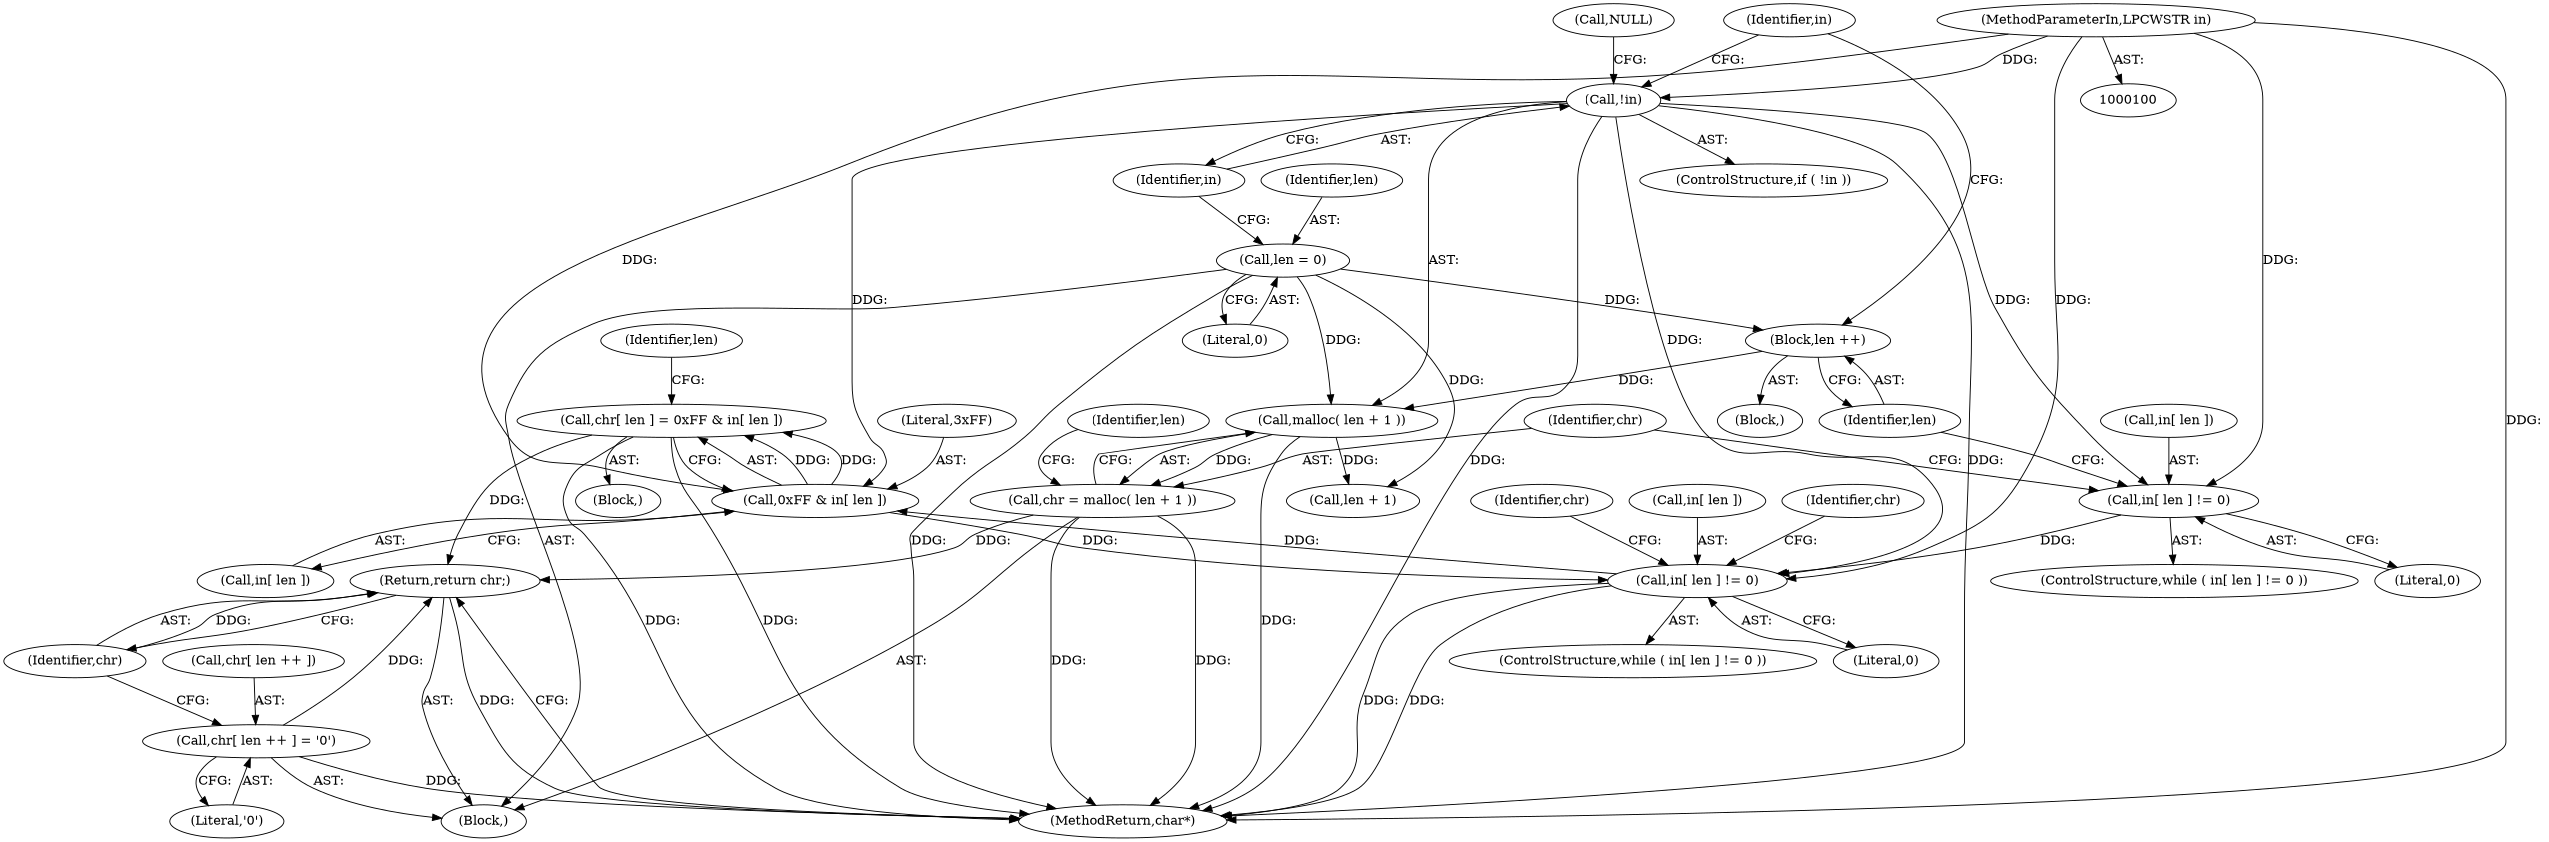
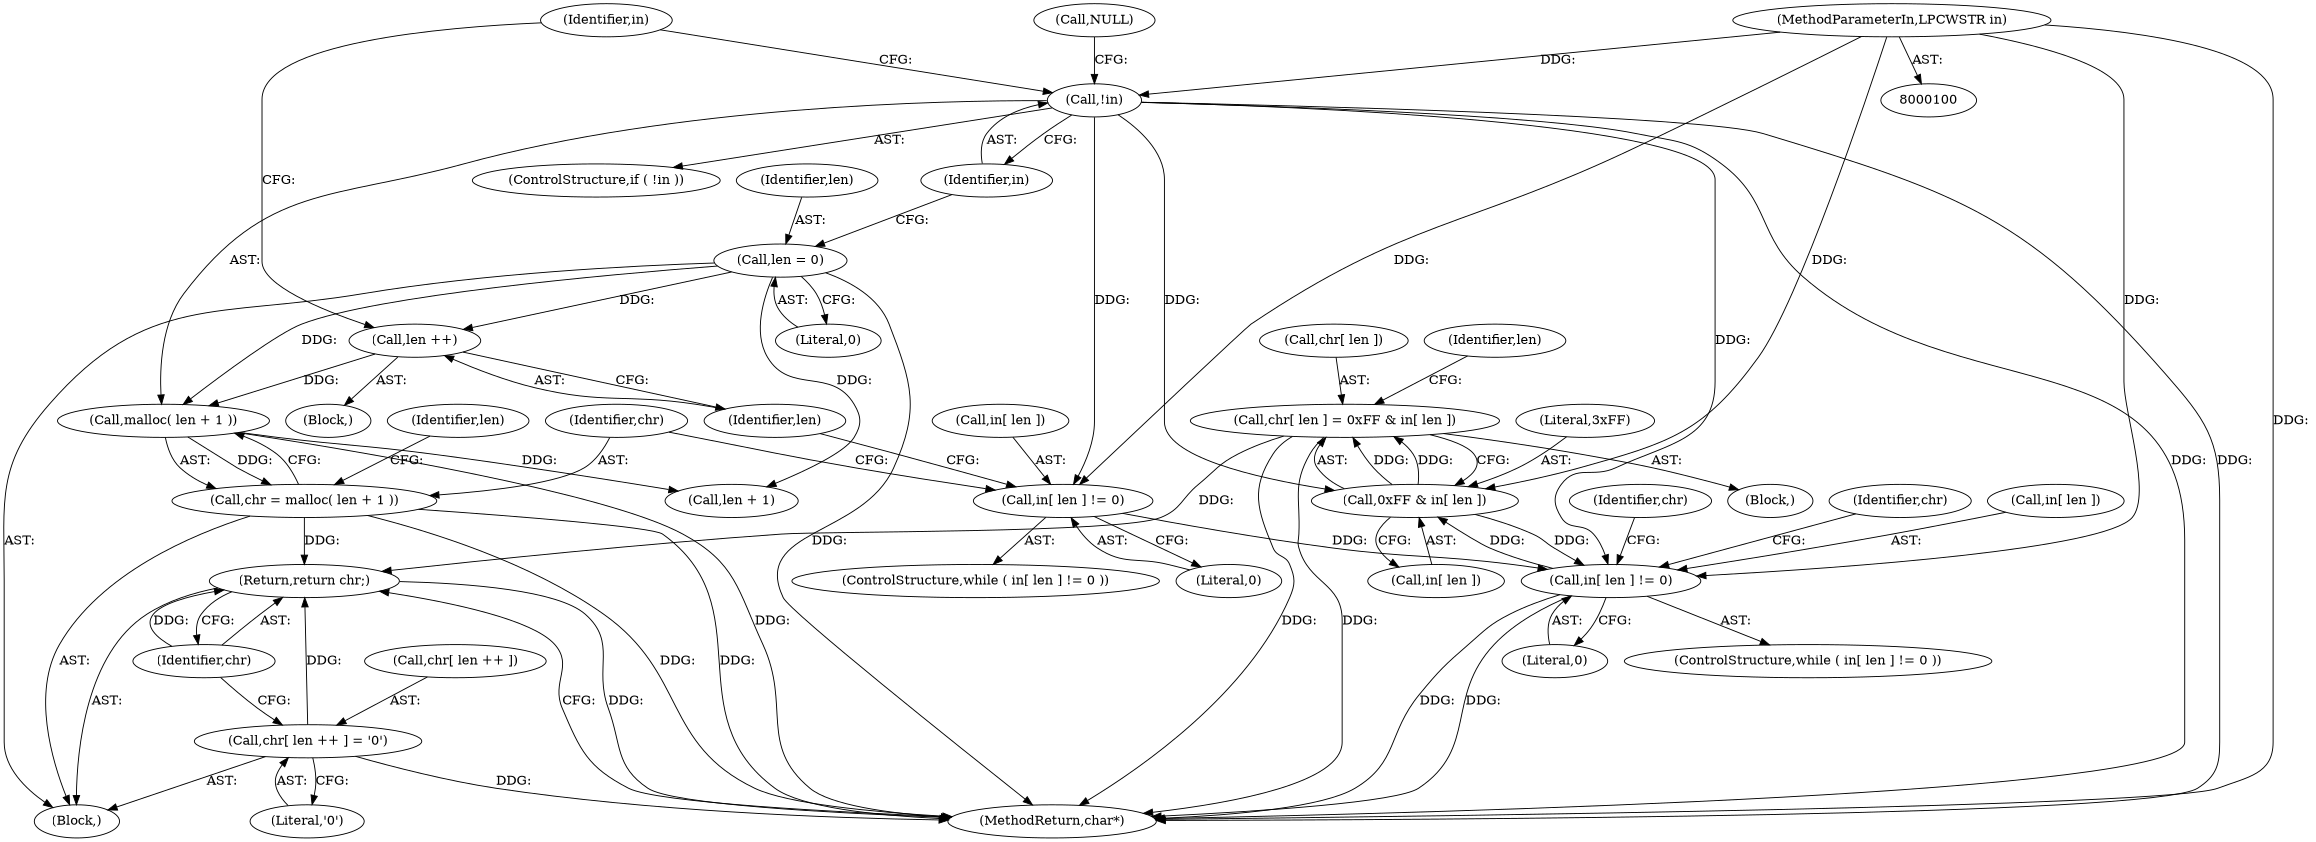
node "1000100": label "1000100" -> "8000100"
node "(Call,chr[ len ])": added
node "(Block,len ++)": label "(Block,len ++)" -> "(Call,len ++)"
